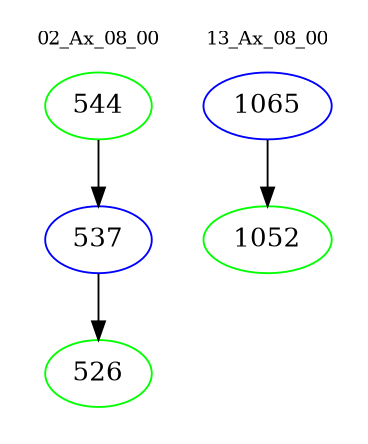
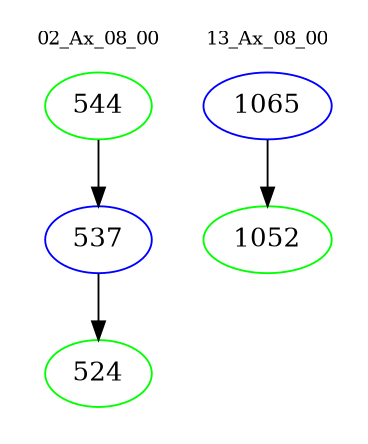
node "526": label "526" -> "524"
